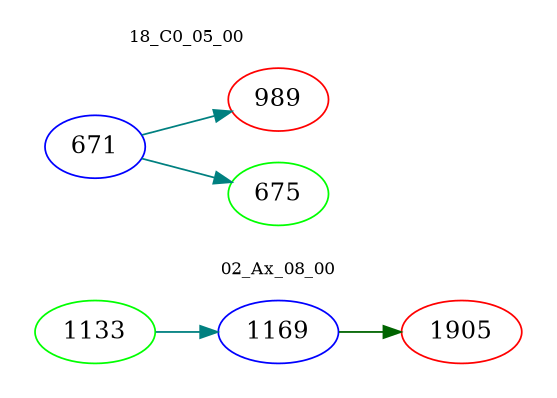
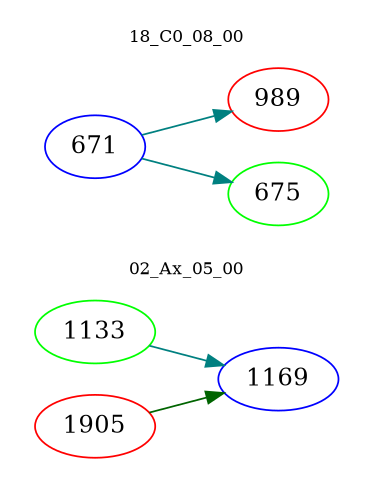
cluster "18_C0_05_00": label "18_C0_05_00" -> "18_C0_08_00"
cluster "02_Ax_08_00": label "02_Ax_08_00" -> "02_Ax_05_00"
edge "1169" -> "1905": reversed
